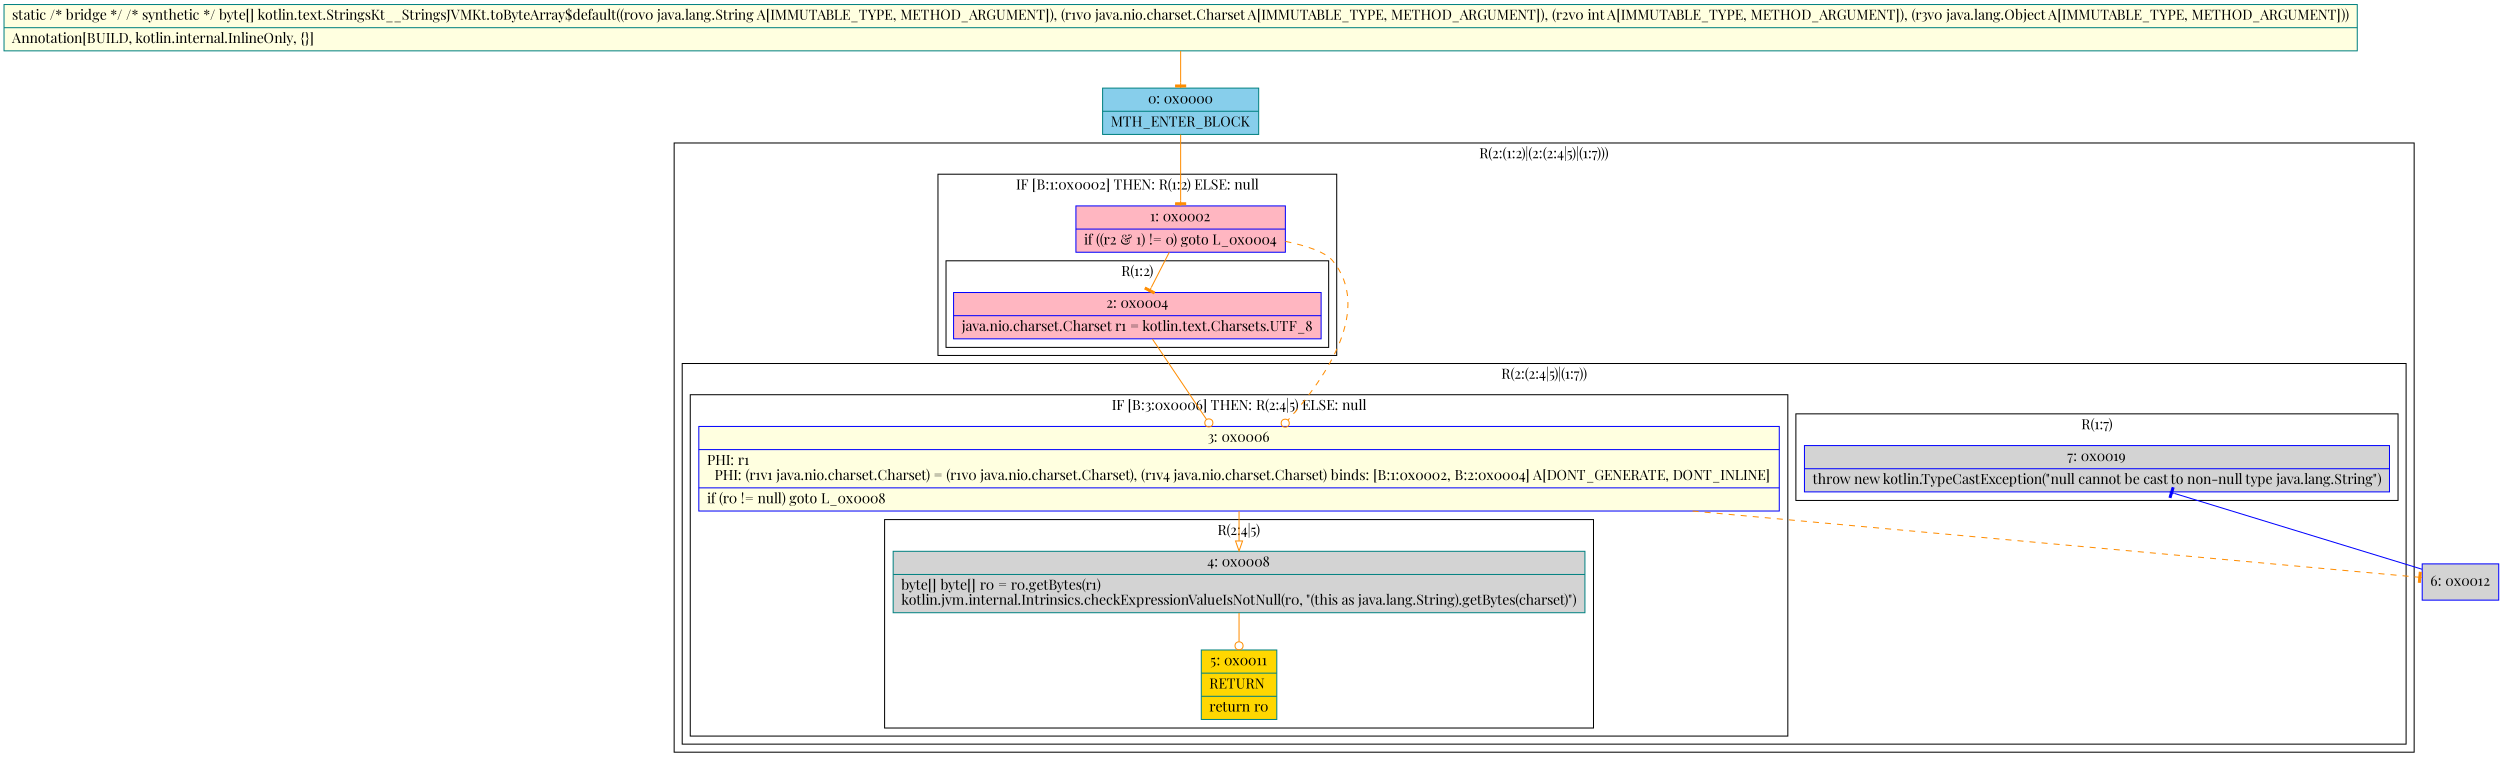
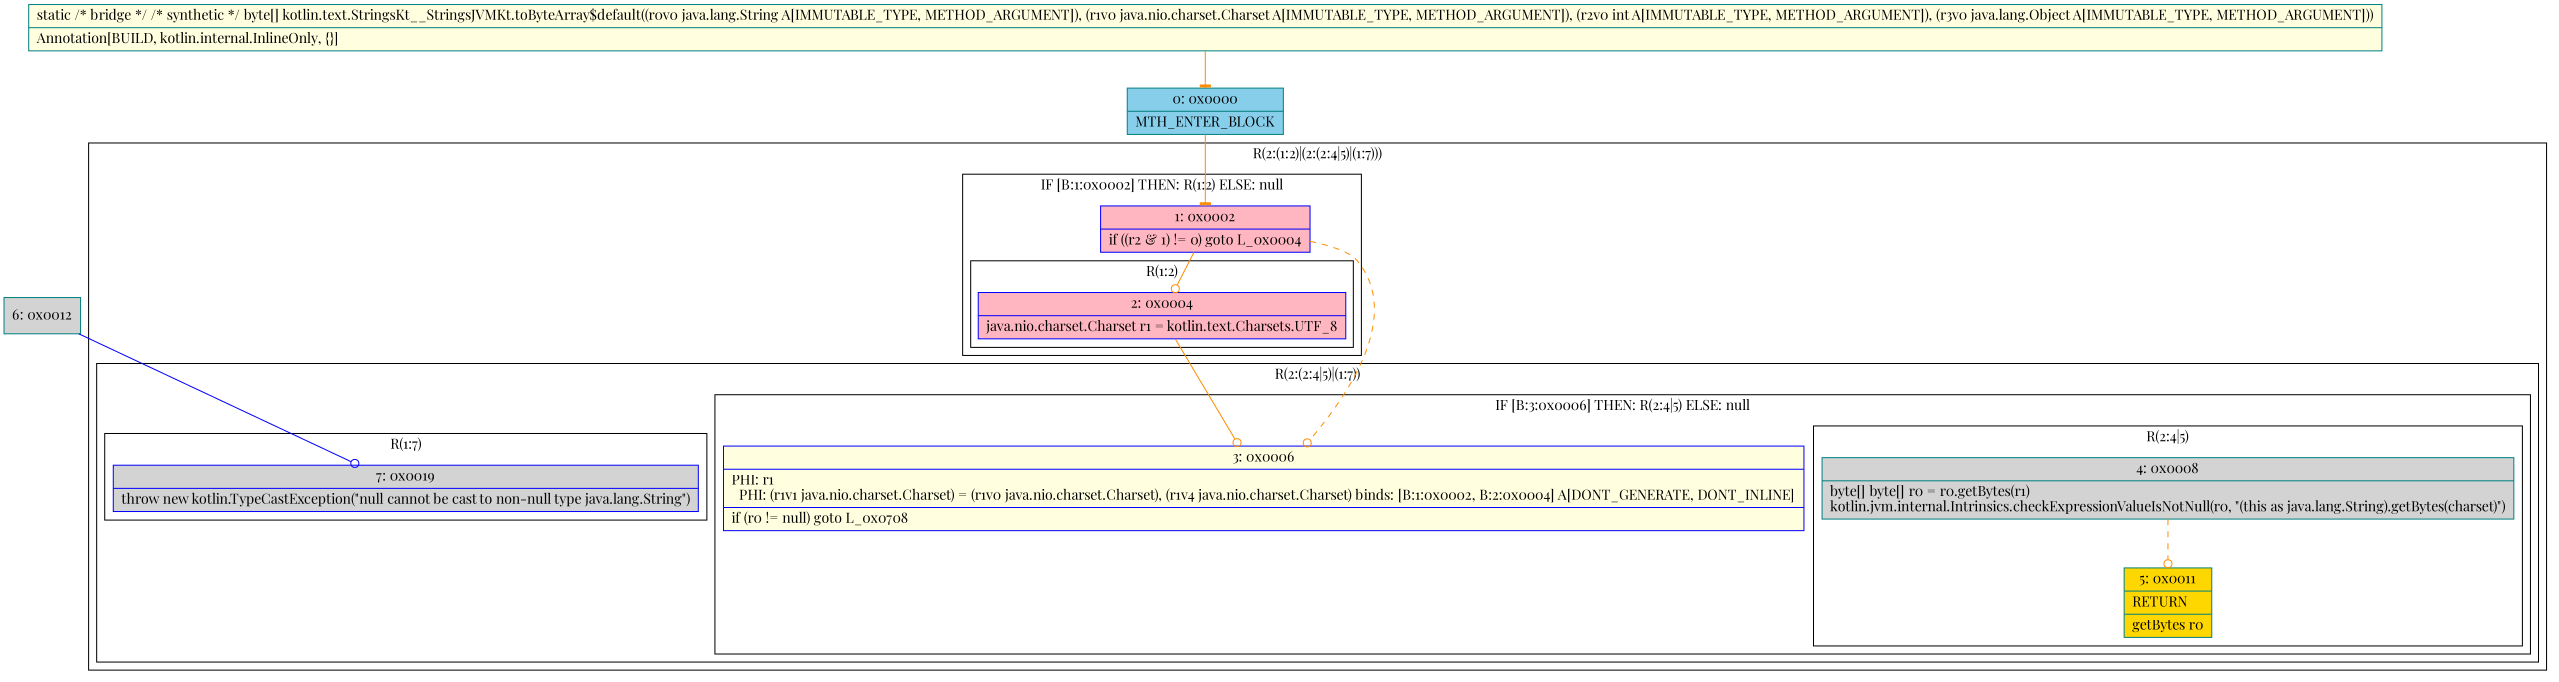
edge "1: 0x0002" -> "2: 0x0004": arrowhead tee -> odot
node "3: 0x0006": text "if (r0 != null) goto L_0x0008" -> "if (r0 != null) goto L_0x0708"
edge "3: 0x0006" -> "4: 0x0008": removed
edge "6: 0x0012" -> "7: 0x0019": arrowhead tee -> odot
edge "3: 0x0006" -> "6: 0x0012": removed
node "6: 0x0012": color blue -> teal
edge "4: 0x0008" -> "5: 0x0011": style solid -> dashed
node "5: 0x0011": text "return r0" -> "getBytes r0"
